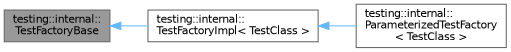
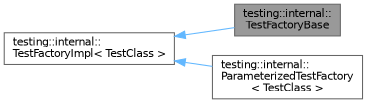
edge "testing::internal:: TestFactoryImpl< TestClass >" -> "testing::internal:: TestFactoryBase": reversed
